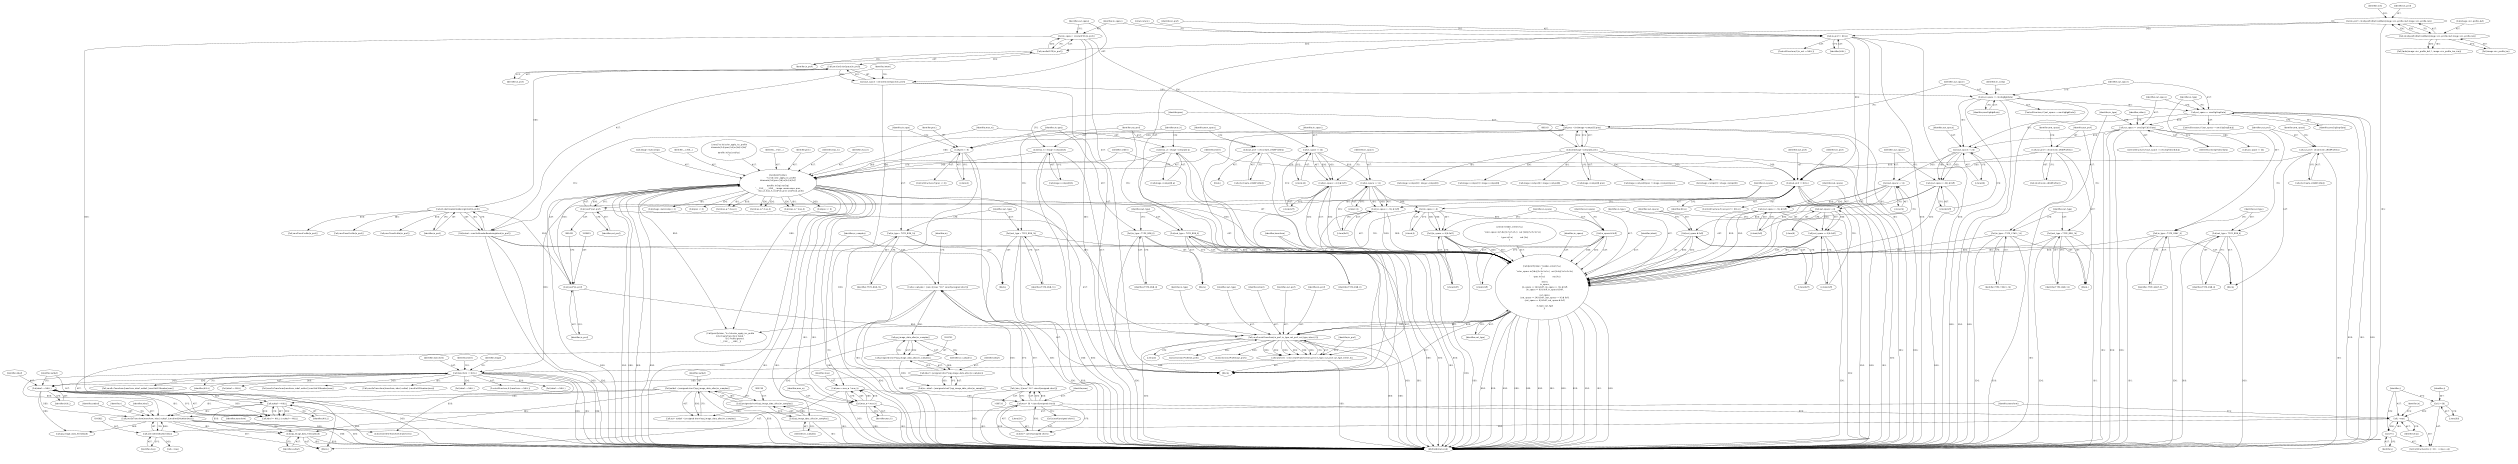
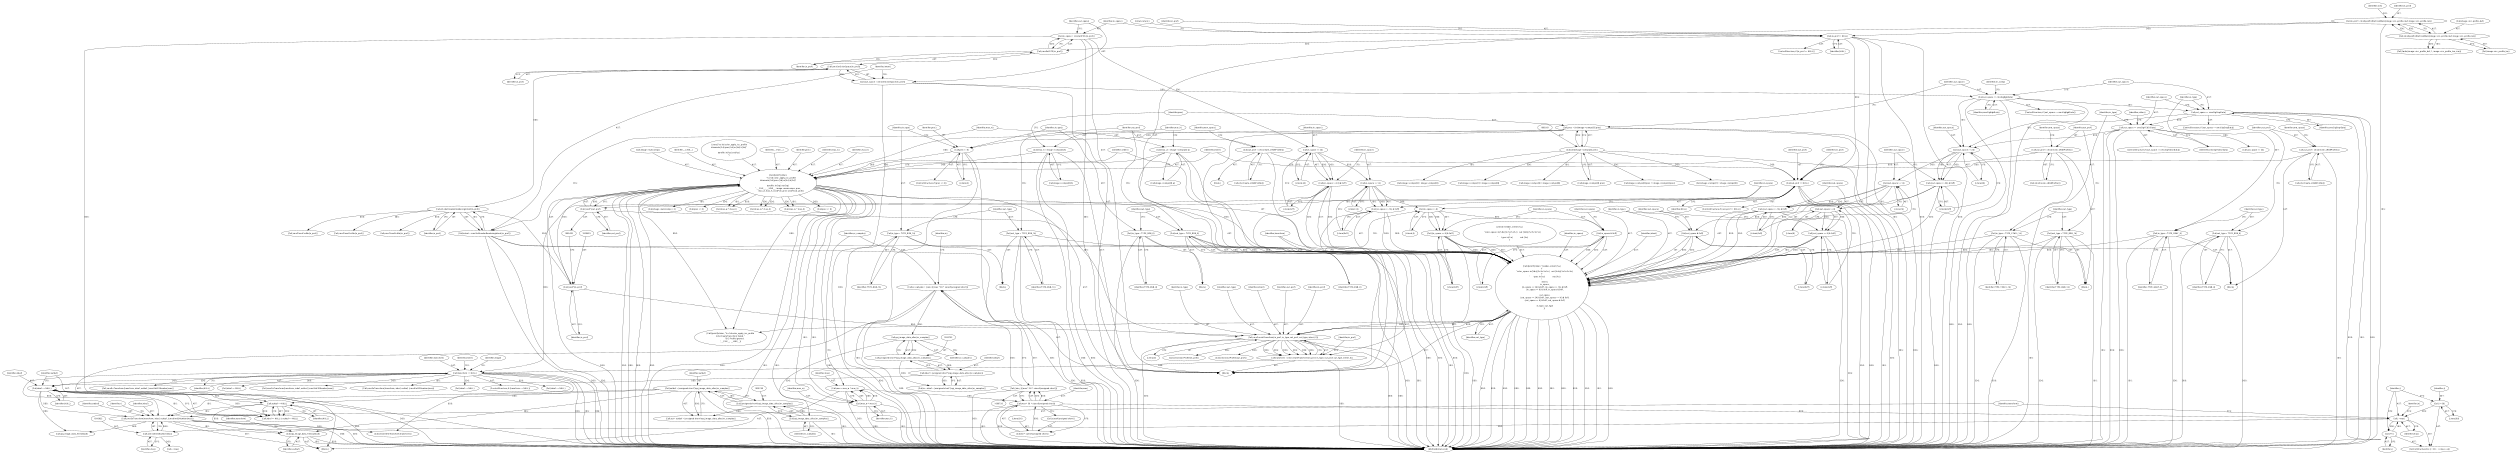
node "(ControlStructure,if (in_out == NULL))": label "(ControlStructure,if (in_out == NULL))" -> "(ControlStructure,if (in_prof == NULL))"
